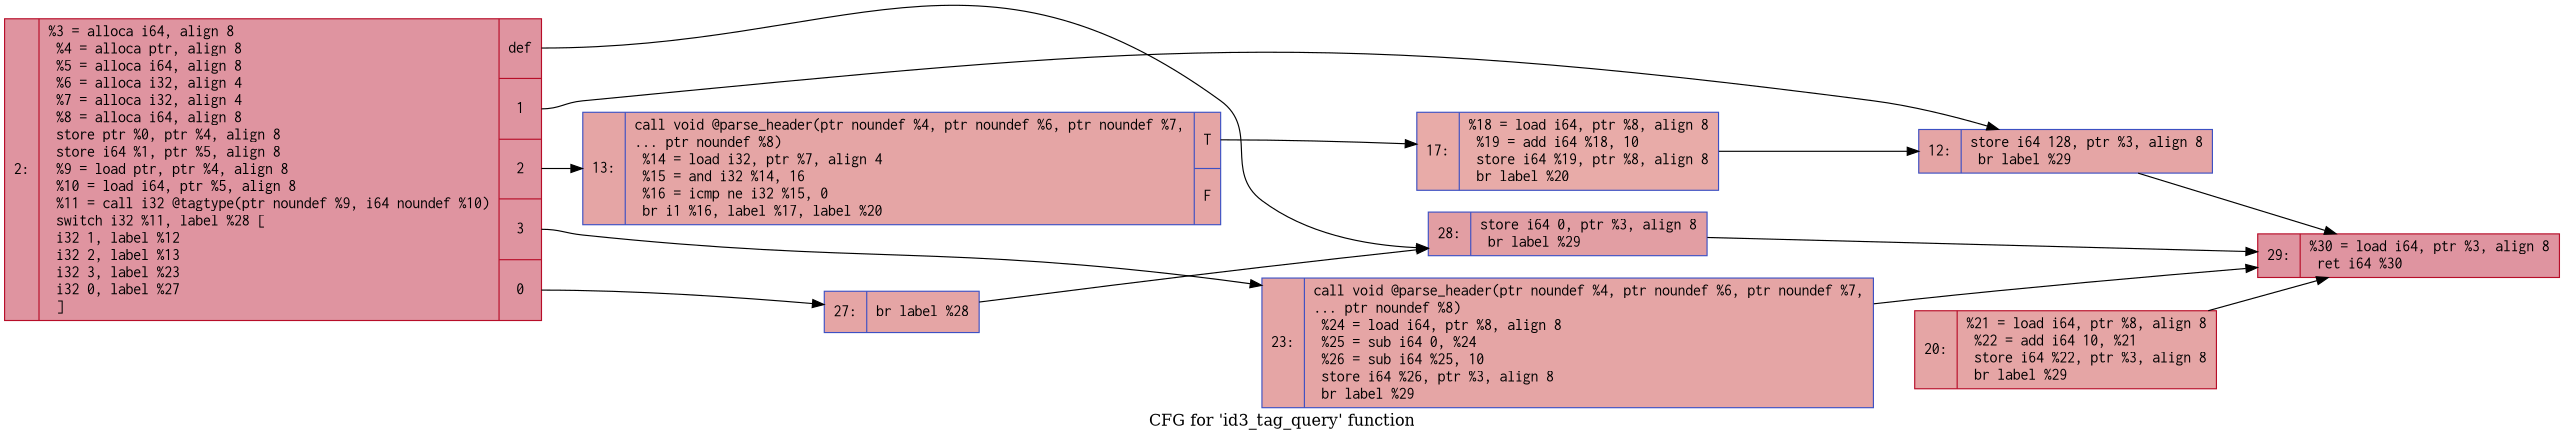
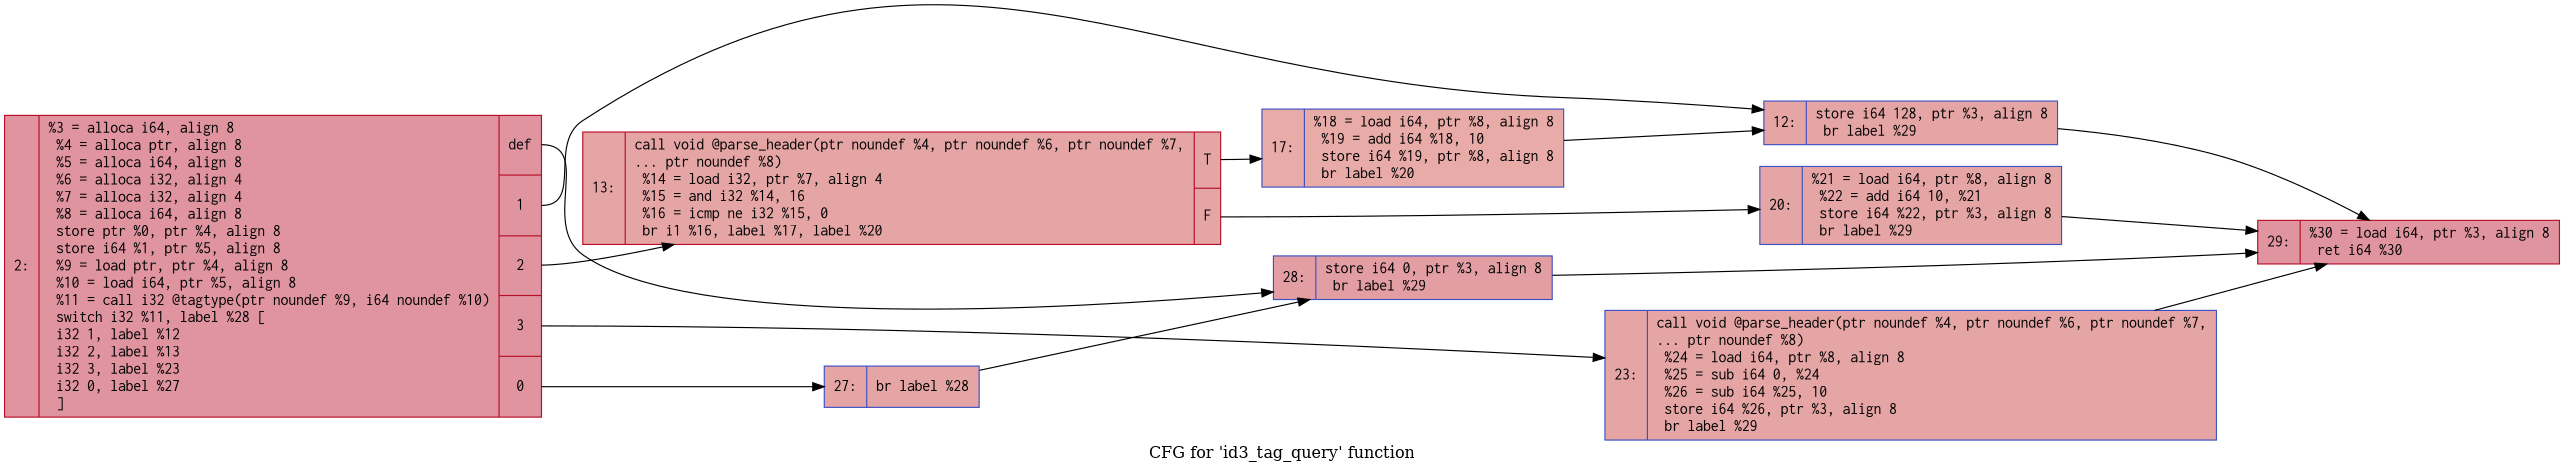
node "13:": color #3d50c3ff -> #b70d28ff
edge "13:" -> "20:": added
node "20:": color #b70d28ff -> #3d50c3ff
